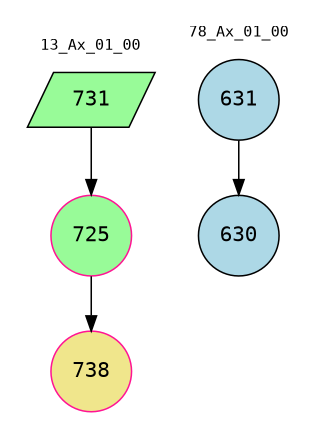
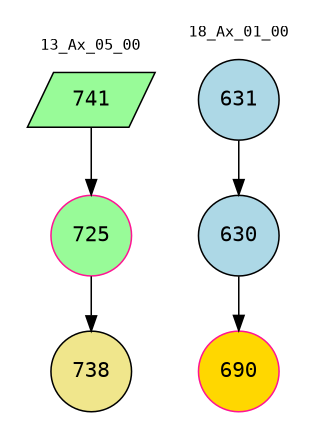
cluster "78_Ax_01_00": label "78_Ax_01_00" -> "18_Ax_01_00"
cluster "13_Ax_01_00": label "13_Ax_01_00" -> "13_Ax_05_00"
node "731": label "731" -> "741"
node "738": color deeppink -> black
node "690": added
